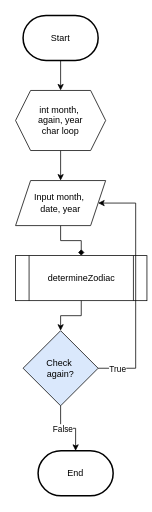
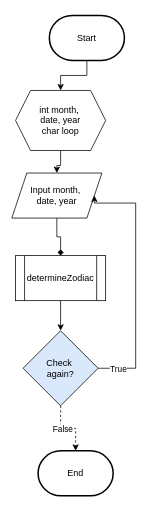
node "Start": moved (60, 38) -> (87, 38)
node "int month, again, year char loop": label "int month, again, year char loop" -> "int month, date, year char loop"
node "Input month, date, year": moved (60, 203) -> (57, 195)
node "determineZodiac": size 131x45 -> 90x45
edge "Check again?" -> "End": style solid -> dashed
